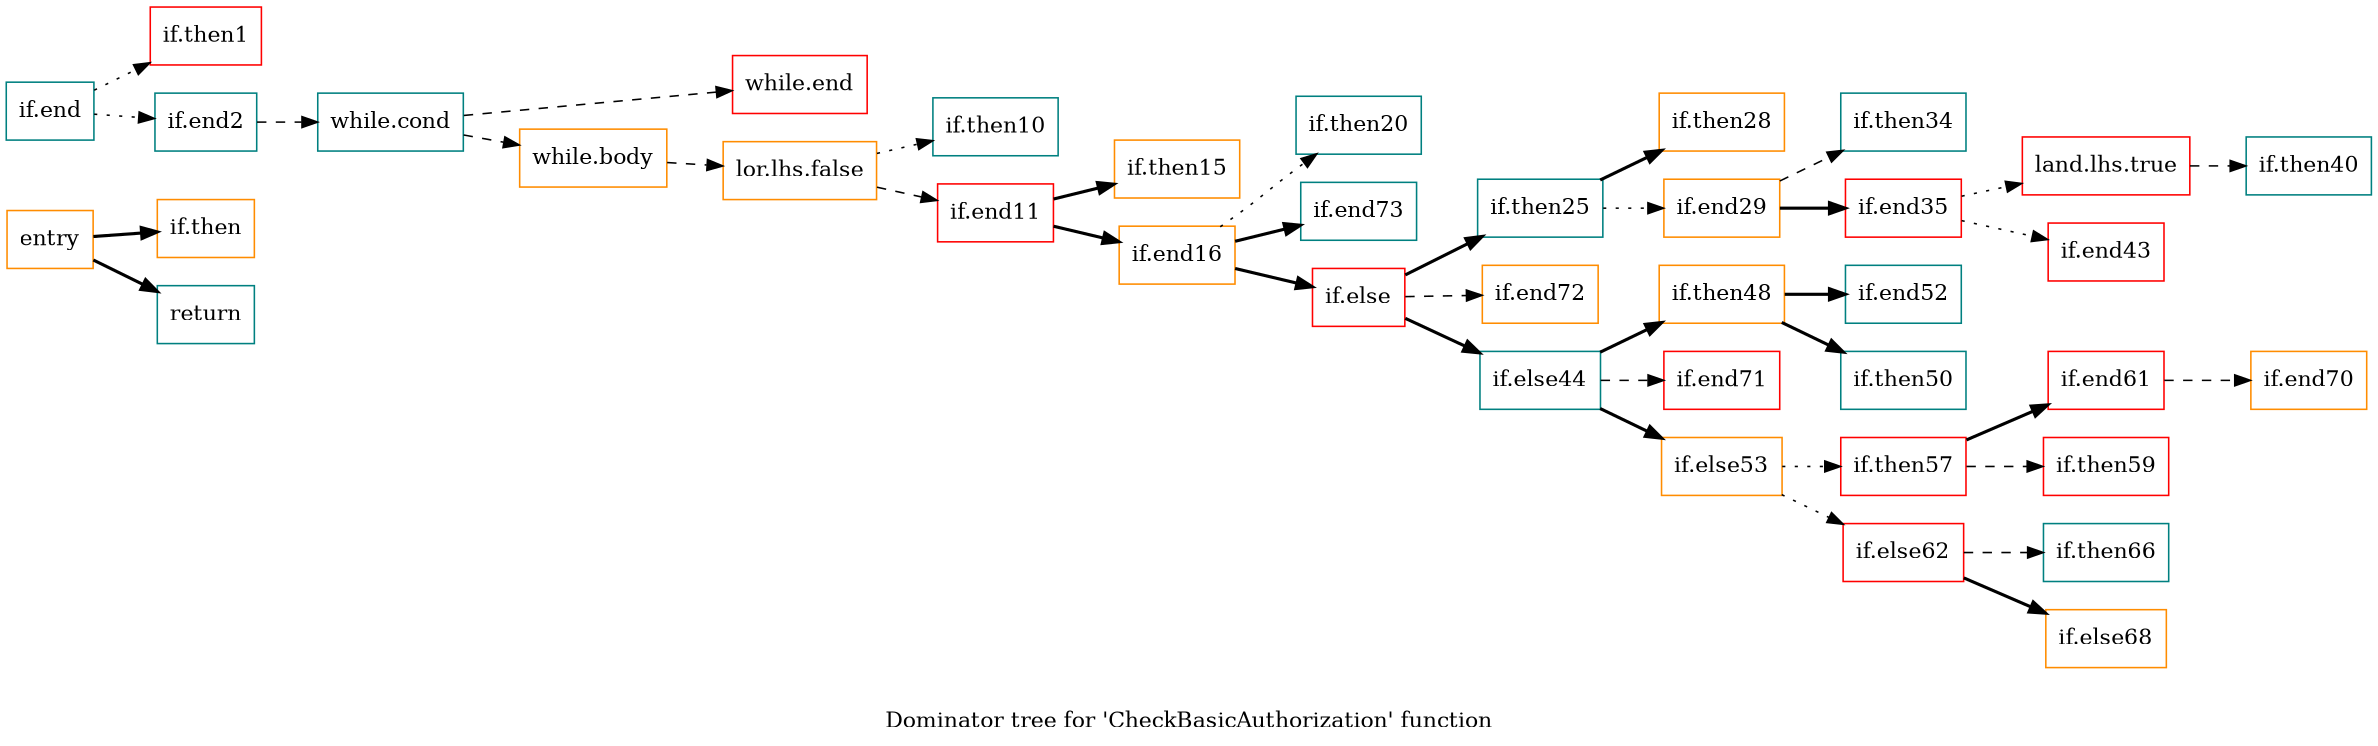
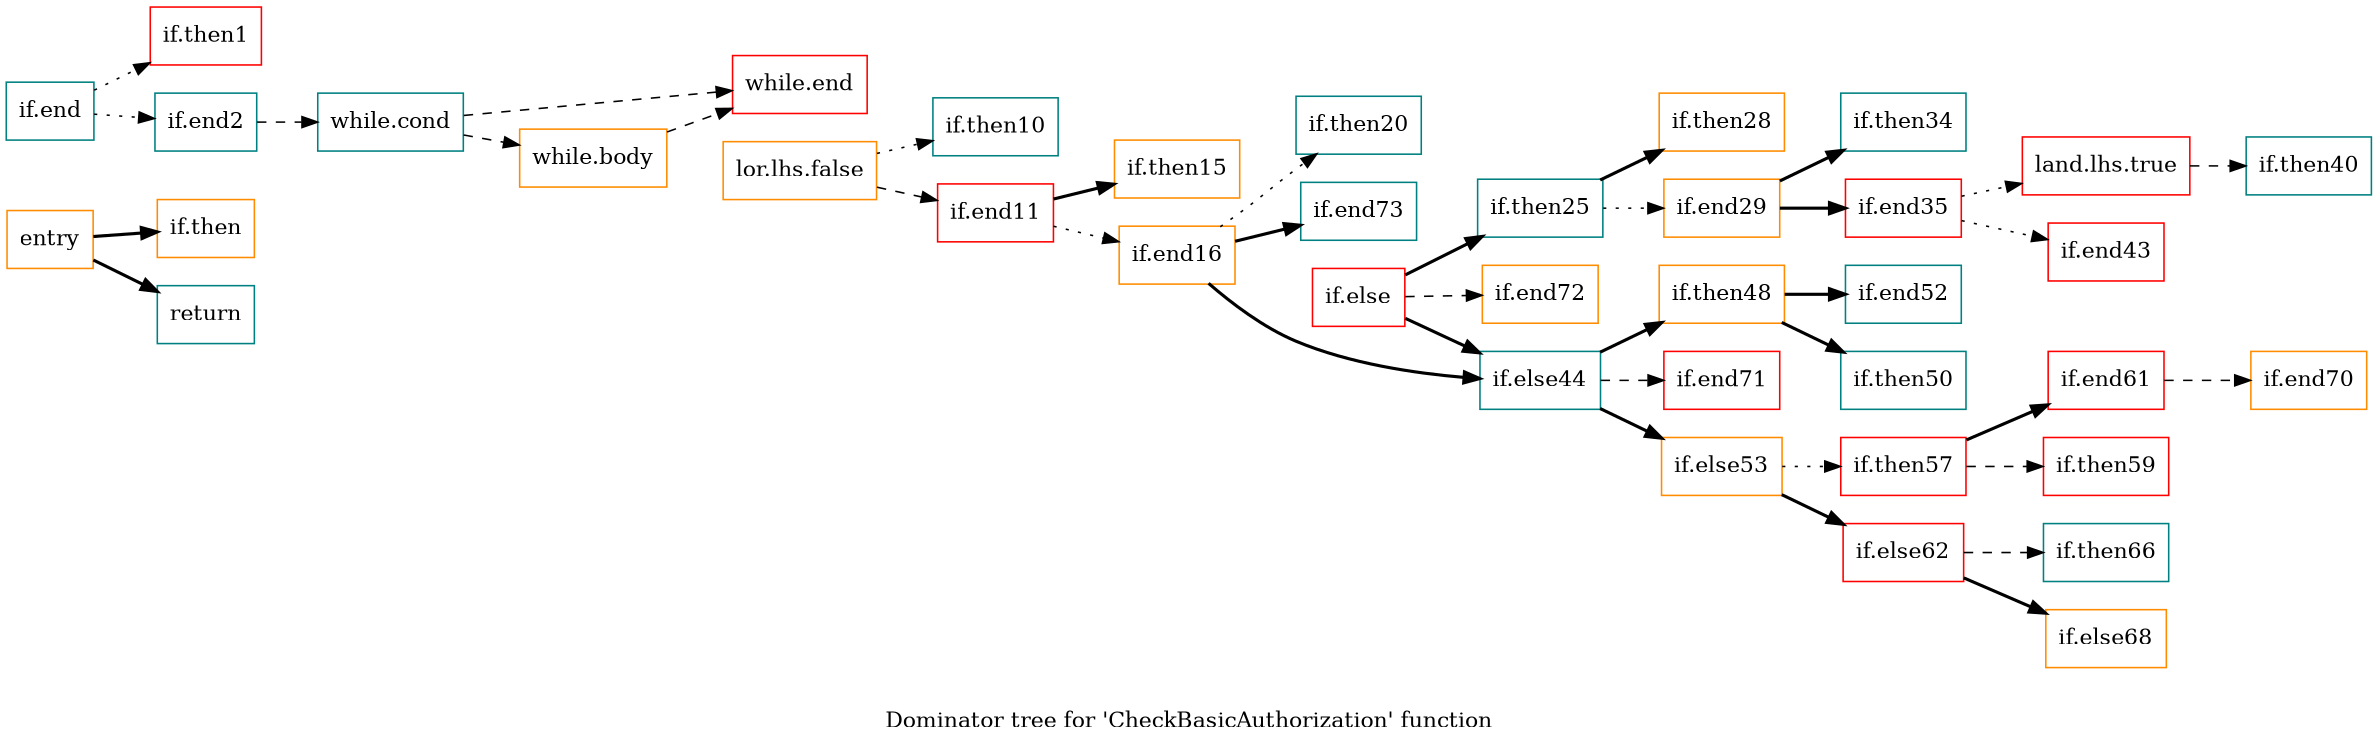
edge "while.body" -> "lor.lhs.false": now "while.body" -> "while.end"
edge "if.end29" -> "if.then34": style dashed -> bold
edge "if.end11" -> "if.end16": style bold -> dotted
edge "if.end16" -> "if.else": now "if.end16" -> "if.else44"
edge "if.else53" -> "if.else62": style dotted -> bold
